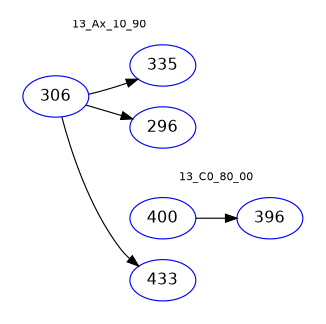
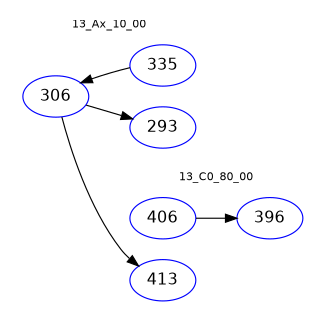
cluster "13_Ax_10_90": label "13_Ax_10_90" -> "13_Ax_10_00"
edge "306" -> "335": reversed
node "296": label "296" -> "293"
node "400": label "400" -> "406"
node "433": label "433" -> "413"
